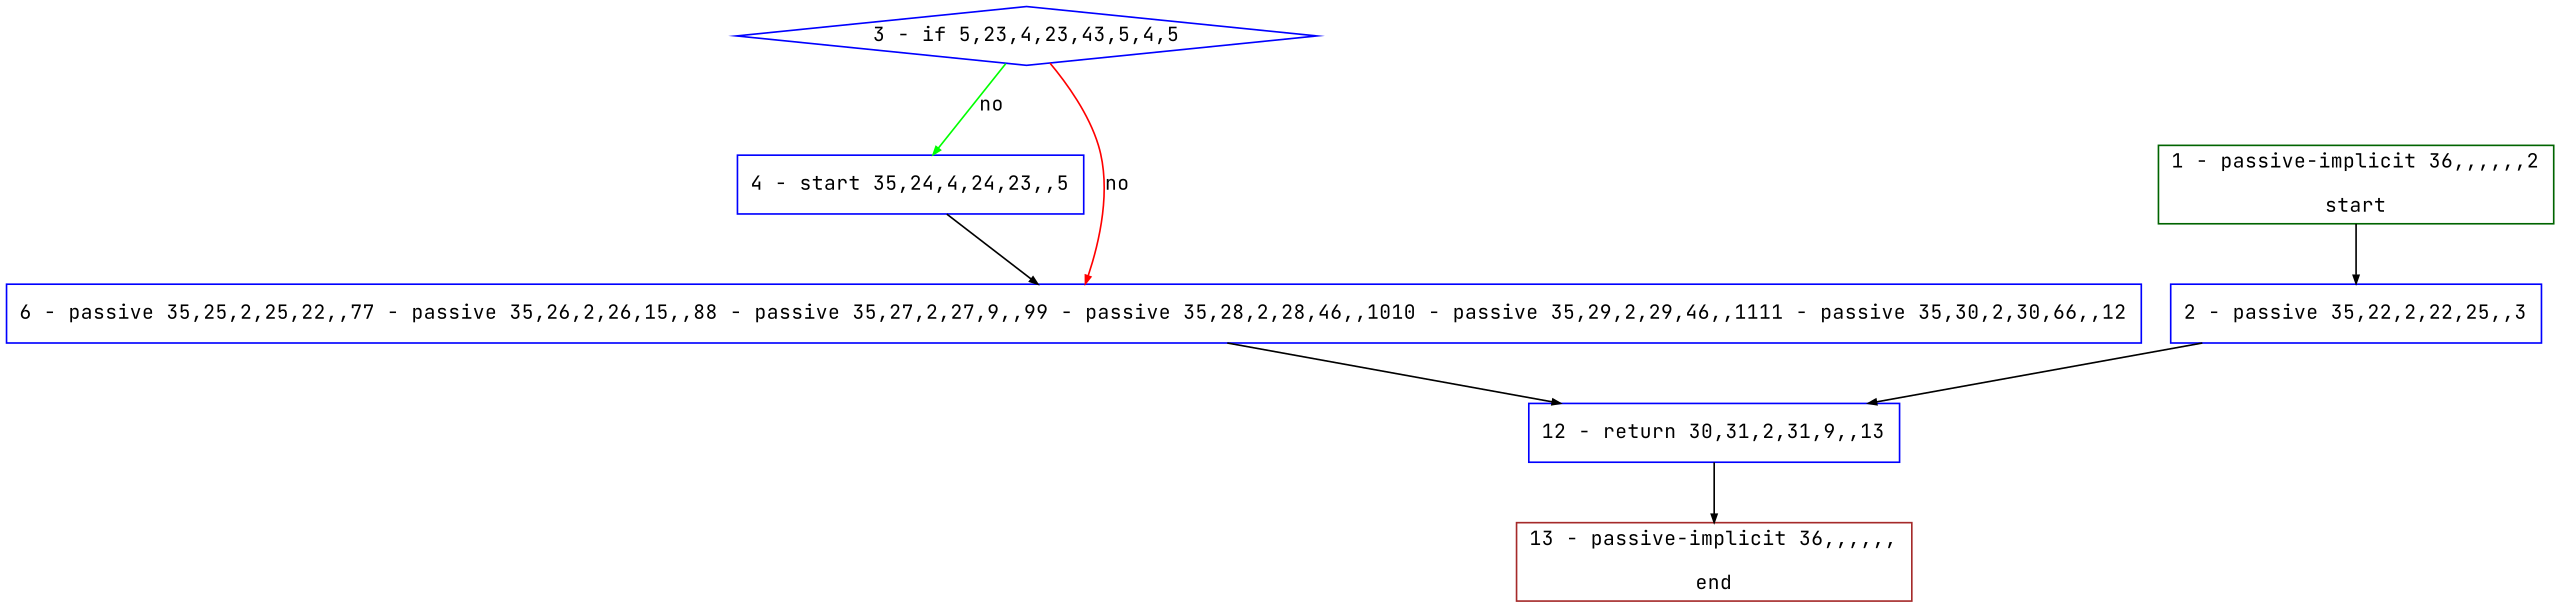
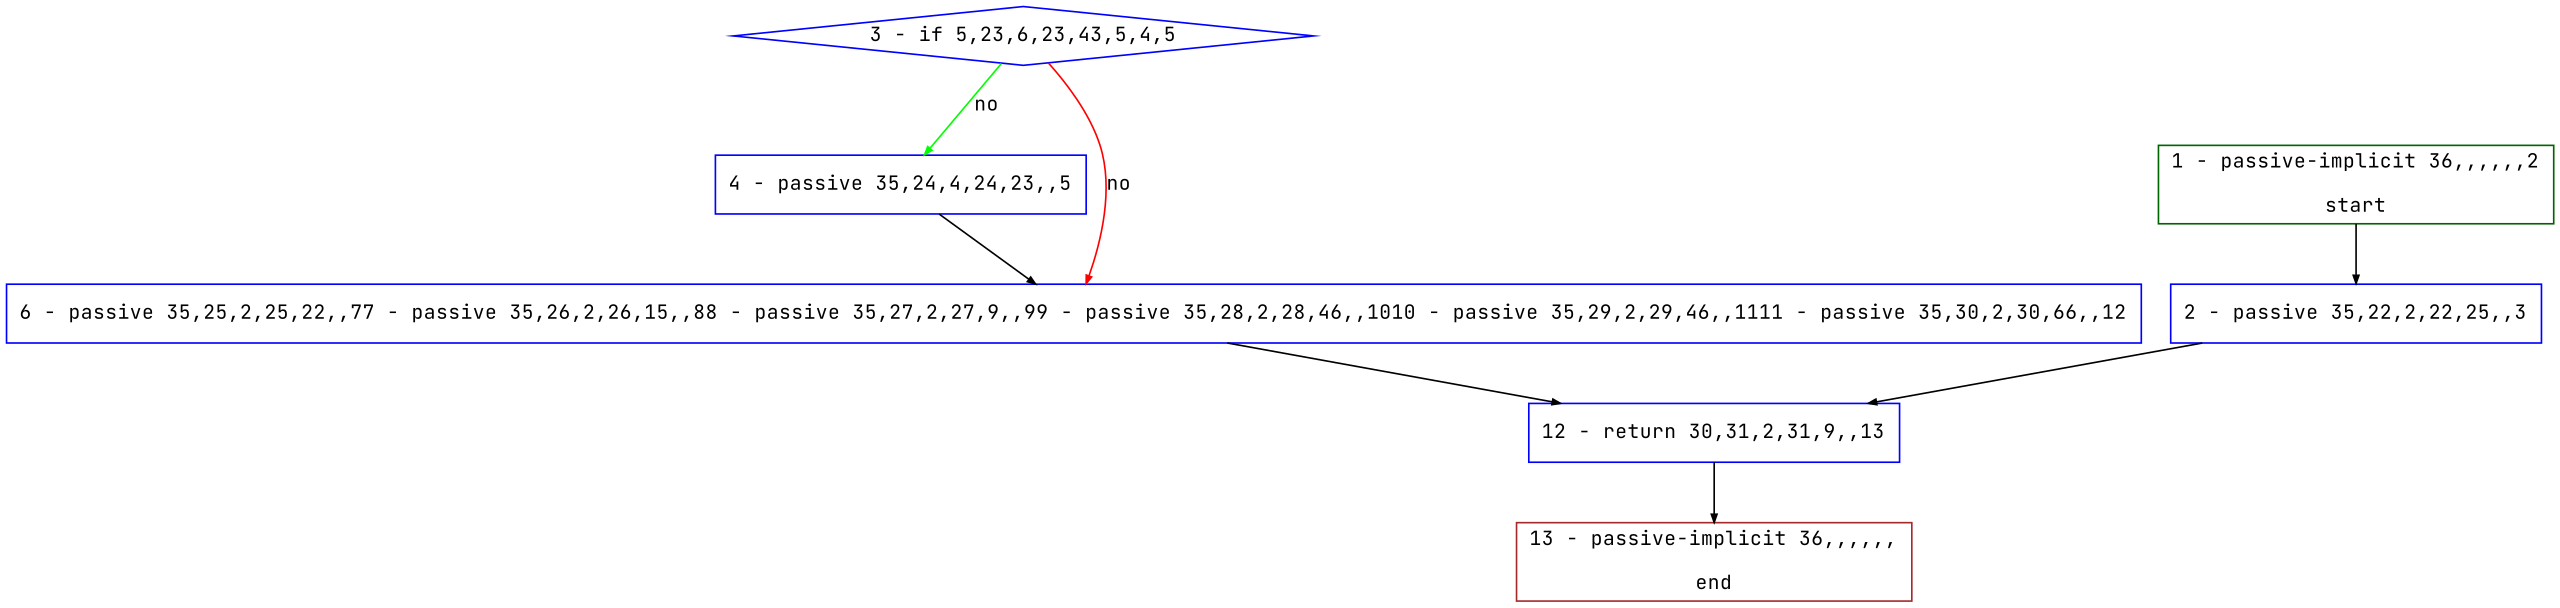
node "3 - if 5,23,4,23,43,5,4,5": label "3 - if 5,23,4,23,43,5,4,5" -> "3 - if 5,23,6,23,43,5,4,5"
node "4 - start 35,24,4,24,23,,5": label "4 - start 35,24,4,24,23,,5" -> "4 - passive 35,24,4,24,23,,5"
